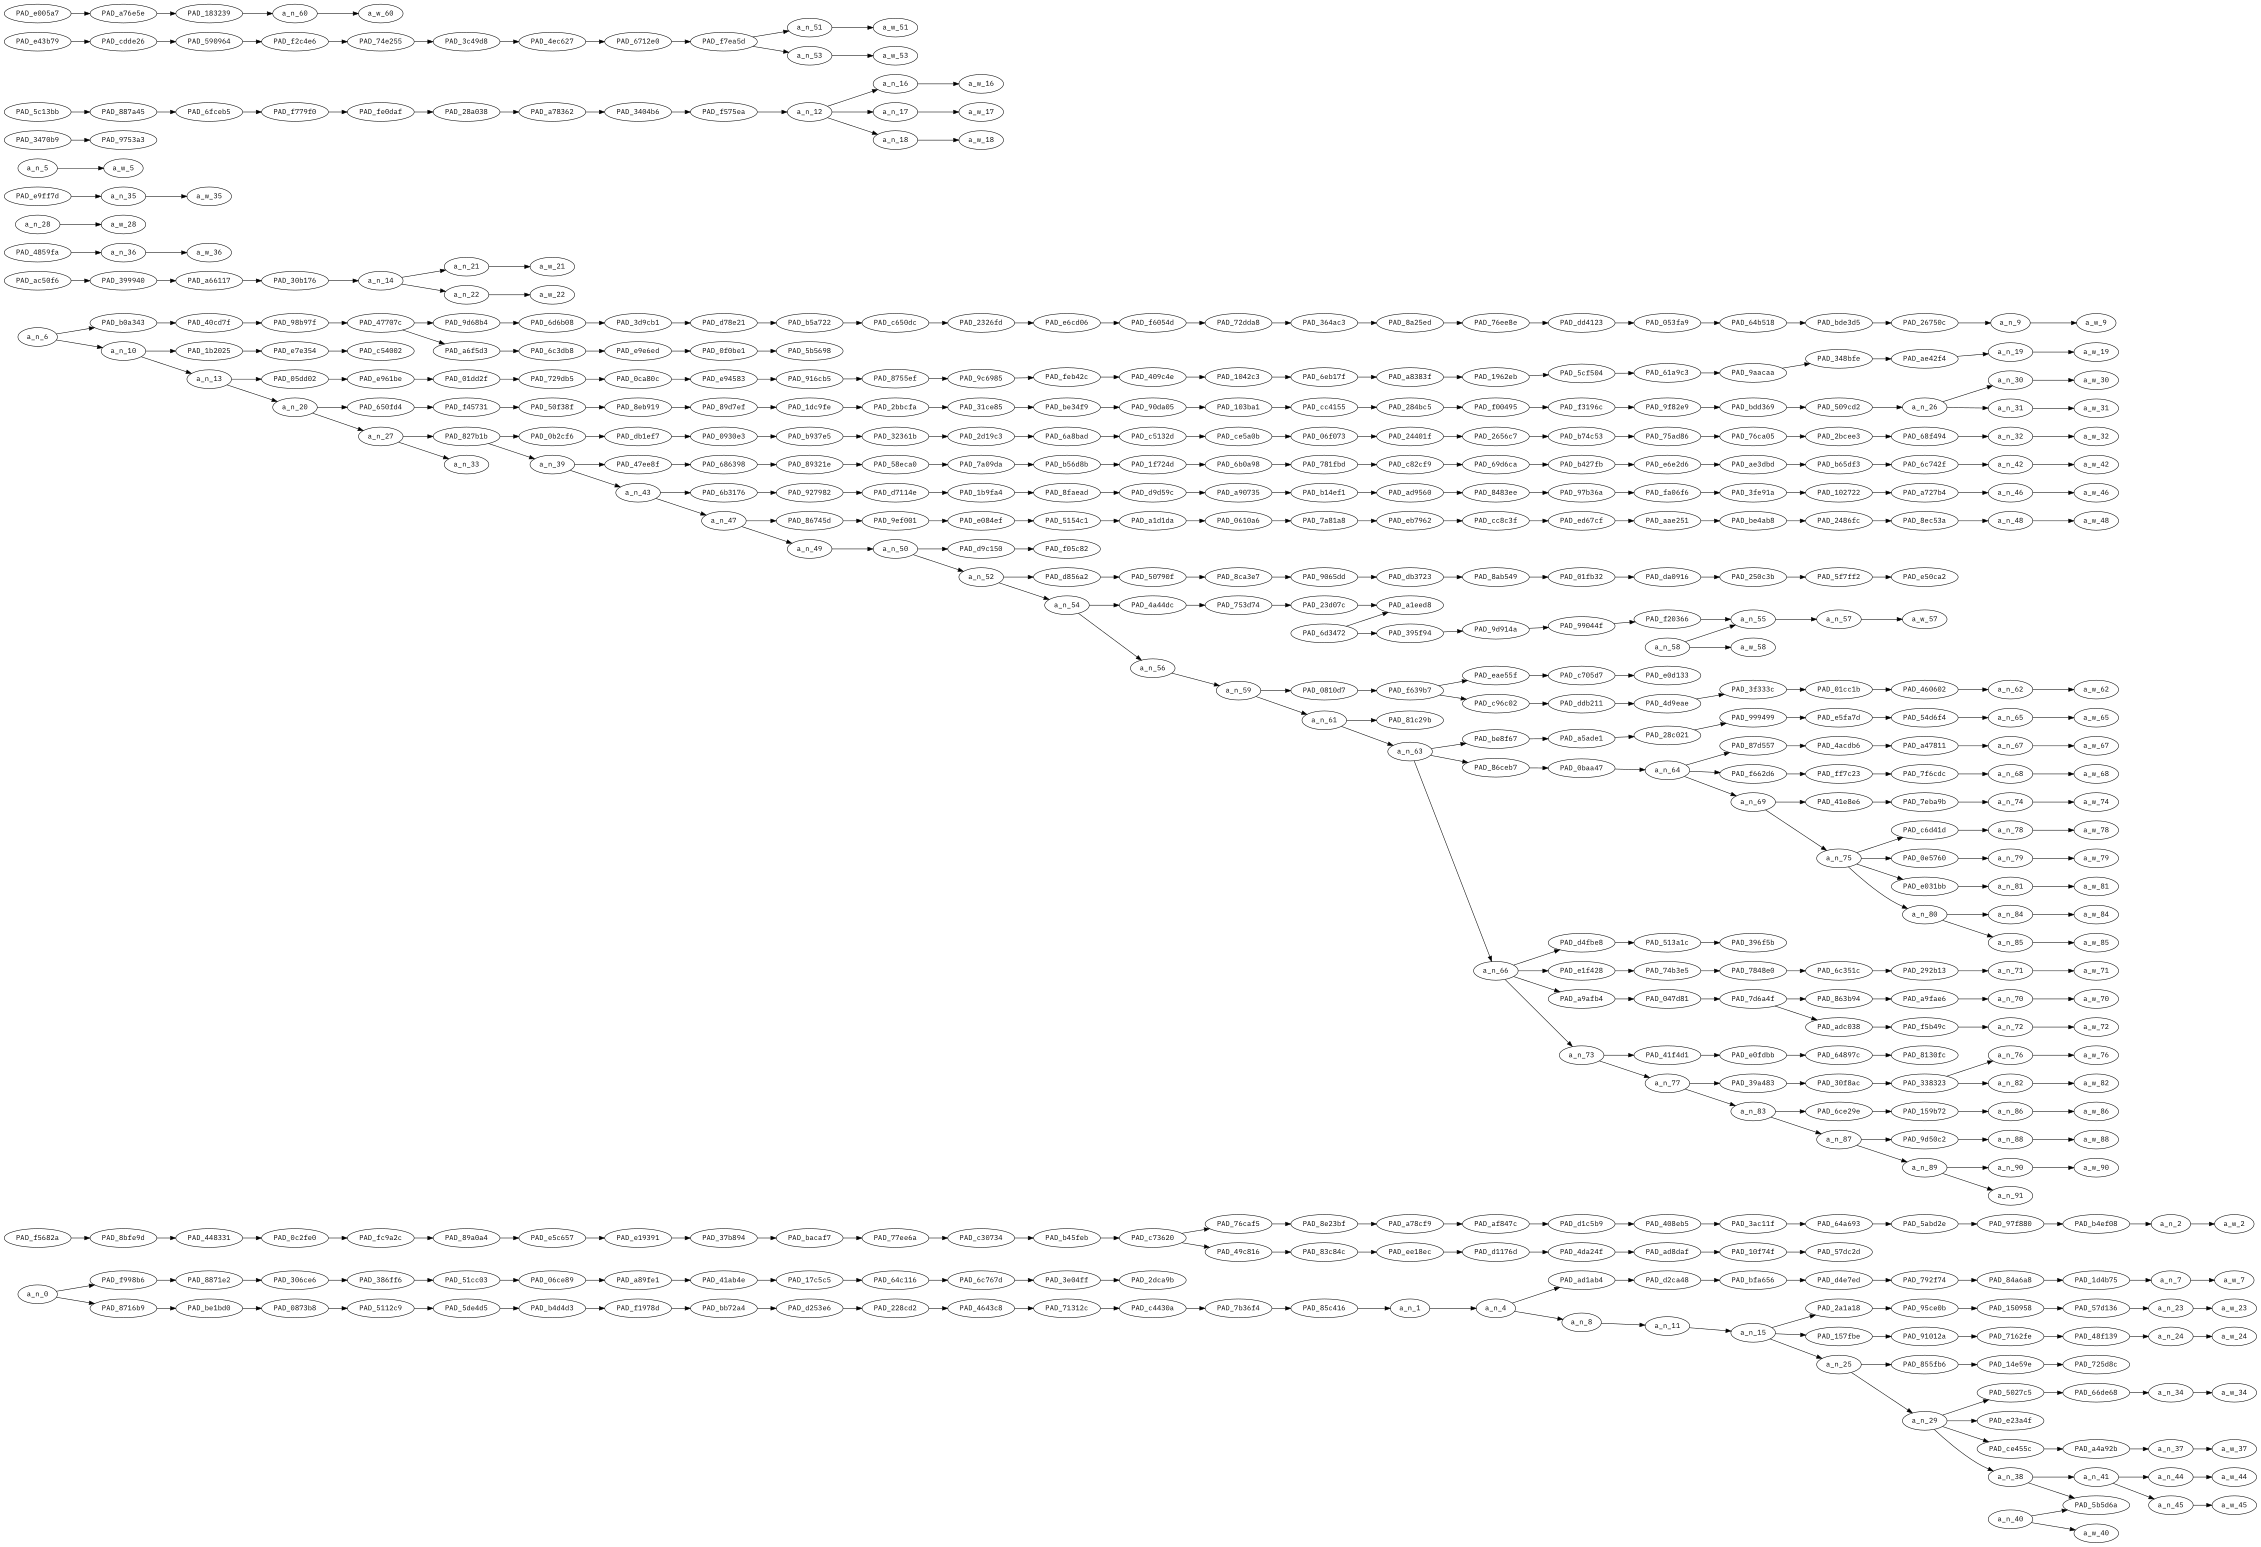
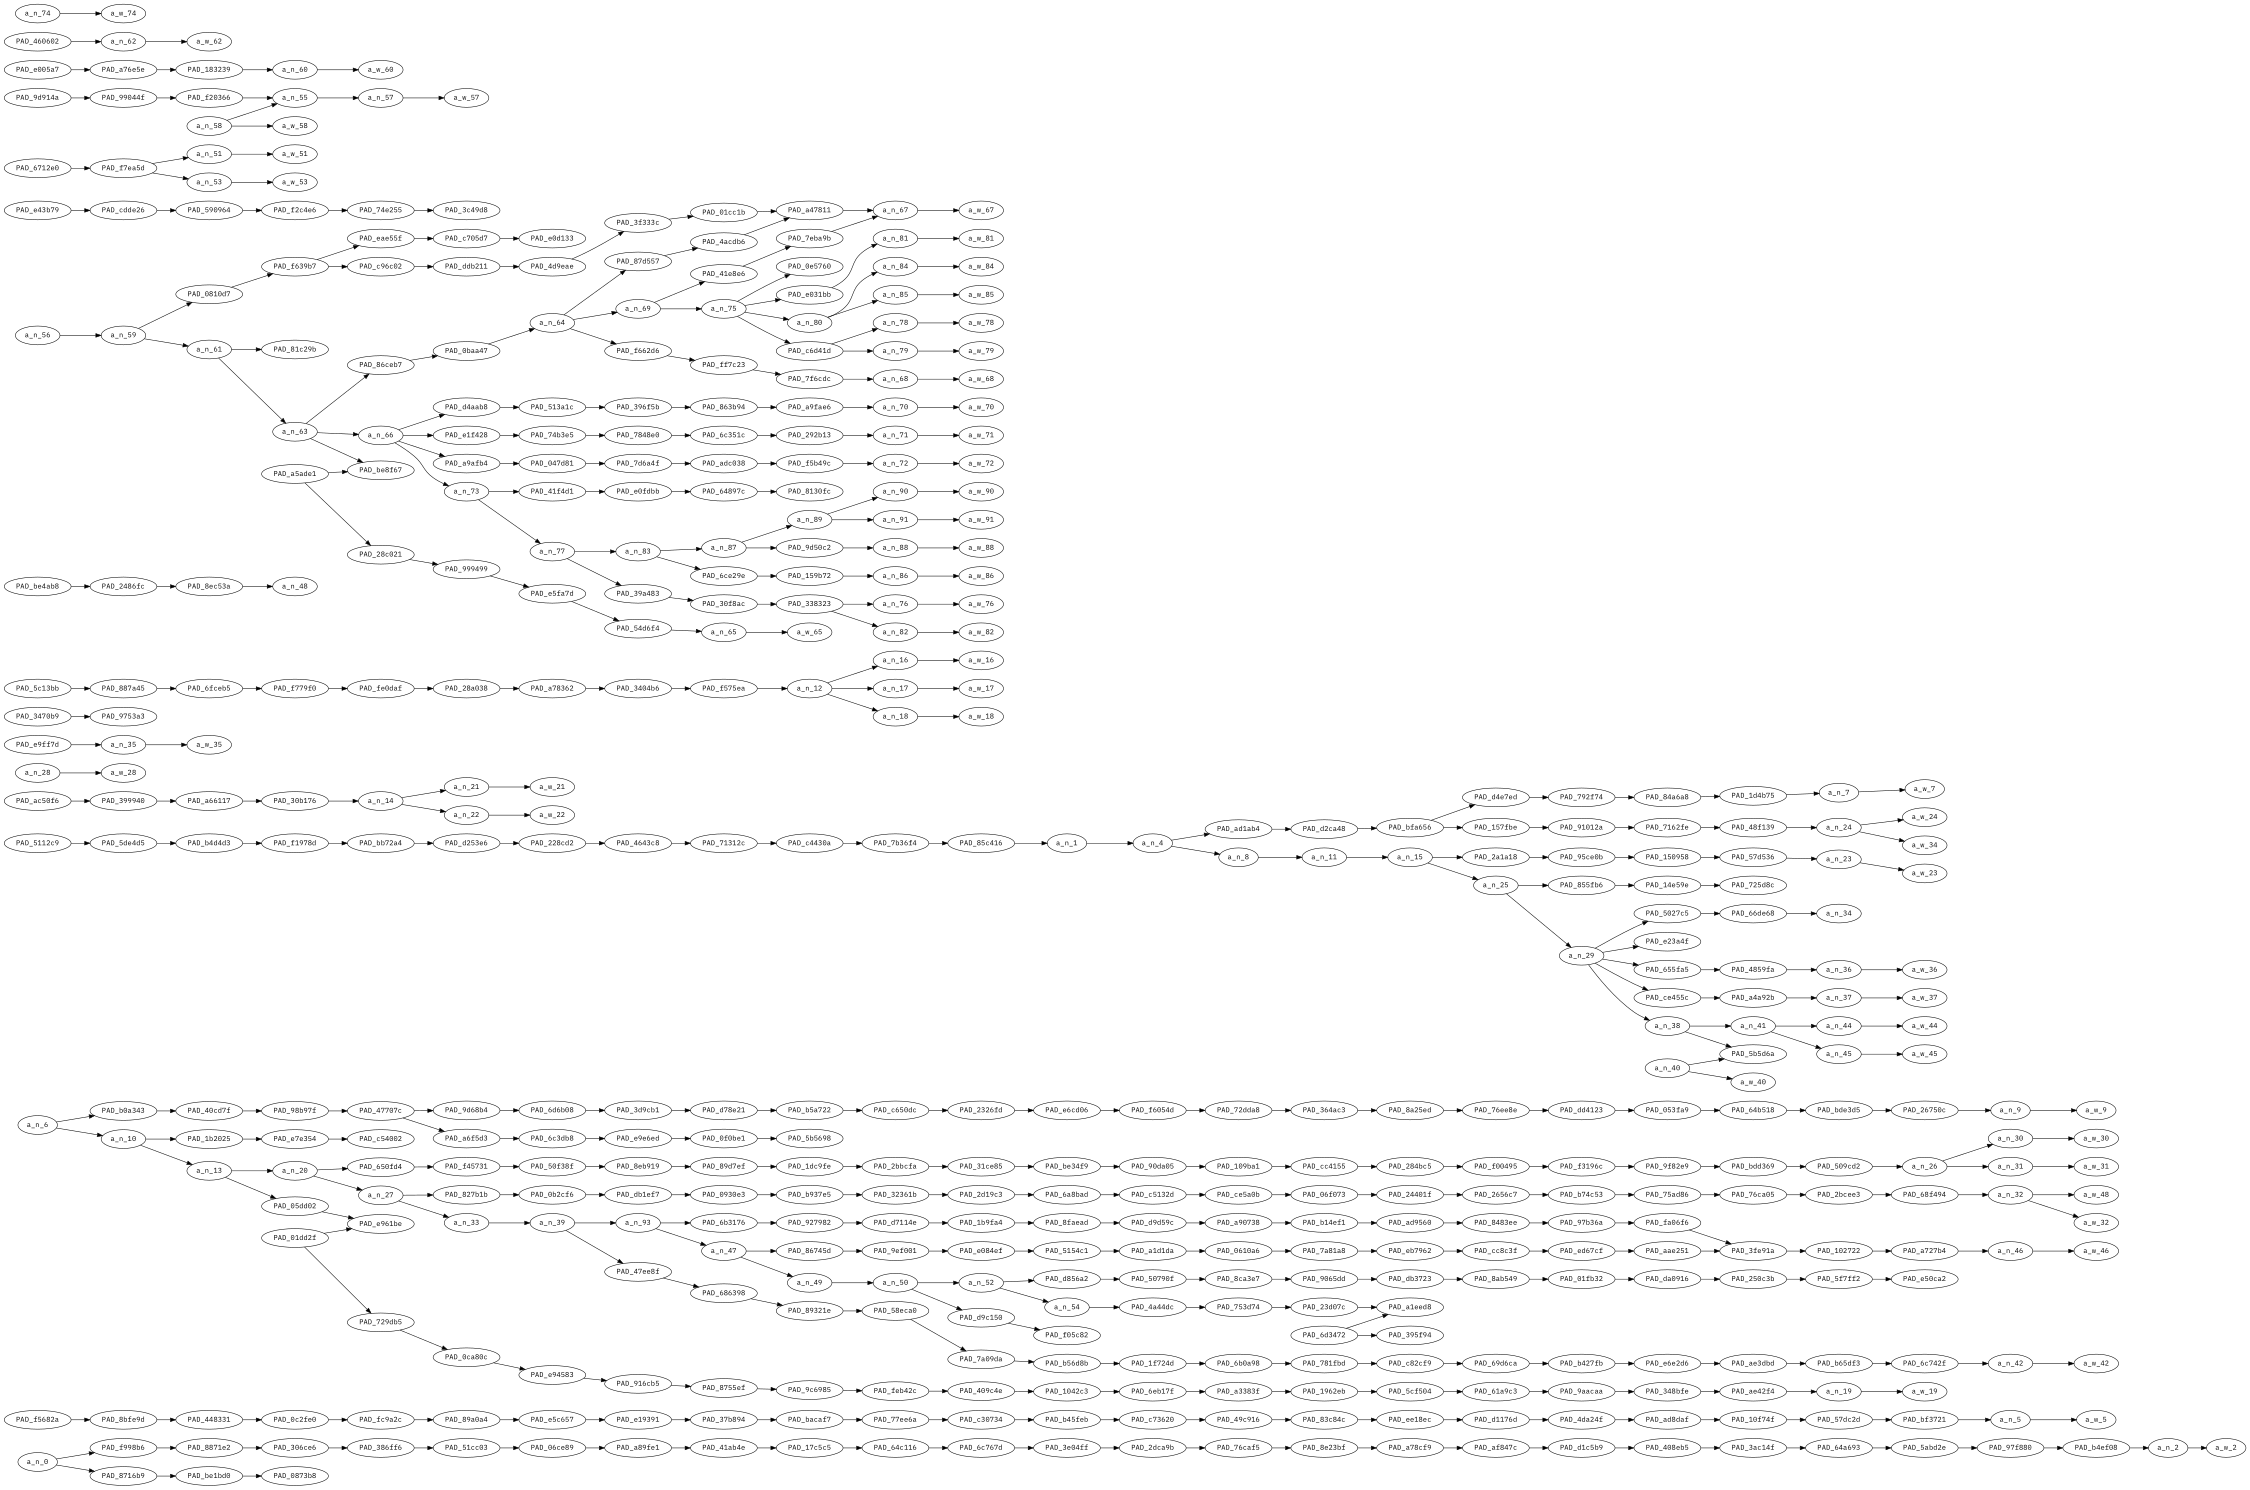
node "PAD_4ec627": removed
node "PAD_a8383f": label "PAD_a8383f" -> "PAD_a3383f"
edge "PAD_e961be" -> "PAD_01dd2f": reversed
node "PAD_103ba1": label "PAD_103ba1" -> "PAD_109ba1"
edge "PAD_827b1b" -> "a_n_39": now "a_n_33" -> "a_n_39"
node "a_n_43": label "a_n_43" -> "a_n_93"
node "PAD_a90735": label "PAD_a90735" -> "PAD_a90738"
node "a_w_91": added
edge "PAD_aae251" -> "PAD_be4ab8": now "PAD_aae251" -> "PAD_3fe91a"
edge "a_n_48" -> "a_w_48": now "a_n_32" -> "a_w_48"
edge "PAD_395f94" -> "PAD_9d914a": removed
edge "a_n_54" -> "a_n_56": removed
edge "PAD_01cc1b" -> "PAD_460602": now "PAD_01cc1b" -> "PAD_a47811"
edge "PAD_be8f67" -> "PAD_a5ade1": reversed
edge "PAD_7eba9b" -> "a_n_74": now "PAD_7eba9b" -> "a_n_67"
edge "PAD_0e5760" -> "a_n_79": now "PAD_c6d41d" -> "a_n_79"
node "PAD_d4fbe8": label "PAD_d4fbe8" -> "PAD_d4aab8"
node "PAD_655fa5": added
edge "PAD_7d6a4f" -> "PAD_863b94": now "PAD_396f5b" -> "PAD_863b94"
node "PAD_3ac11f": label "PAD_3ac11f" -> "PAD_3ac14f"
edge "PAD_c73620" -> "PAD_76caf5": now "PAD_2dca9b" -> "PAD_76caf5"
node "PAD_49c816": label "PAD_49c816" -> "PAD_49c916"
edge "PAD_0873b8" -> "PAD_5112c9": removed
node "PAD_57d136": label "PAD_57d136" -> "PAD_57d536"
edge "a_n_15" -> "PAD_157fbe": now "PAD_bfa656" -> "PAD_157fbe"
edge "a_n_34" -> "a_w_34": now "a_n_24" -> "a_w_34"
node "PAD_bf3721": added
